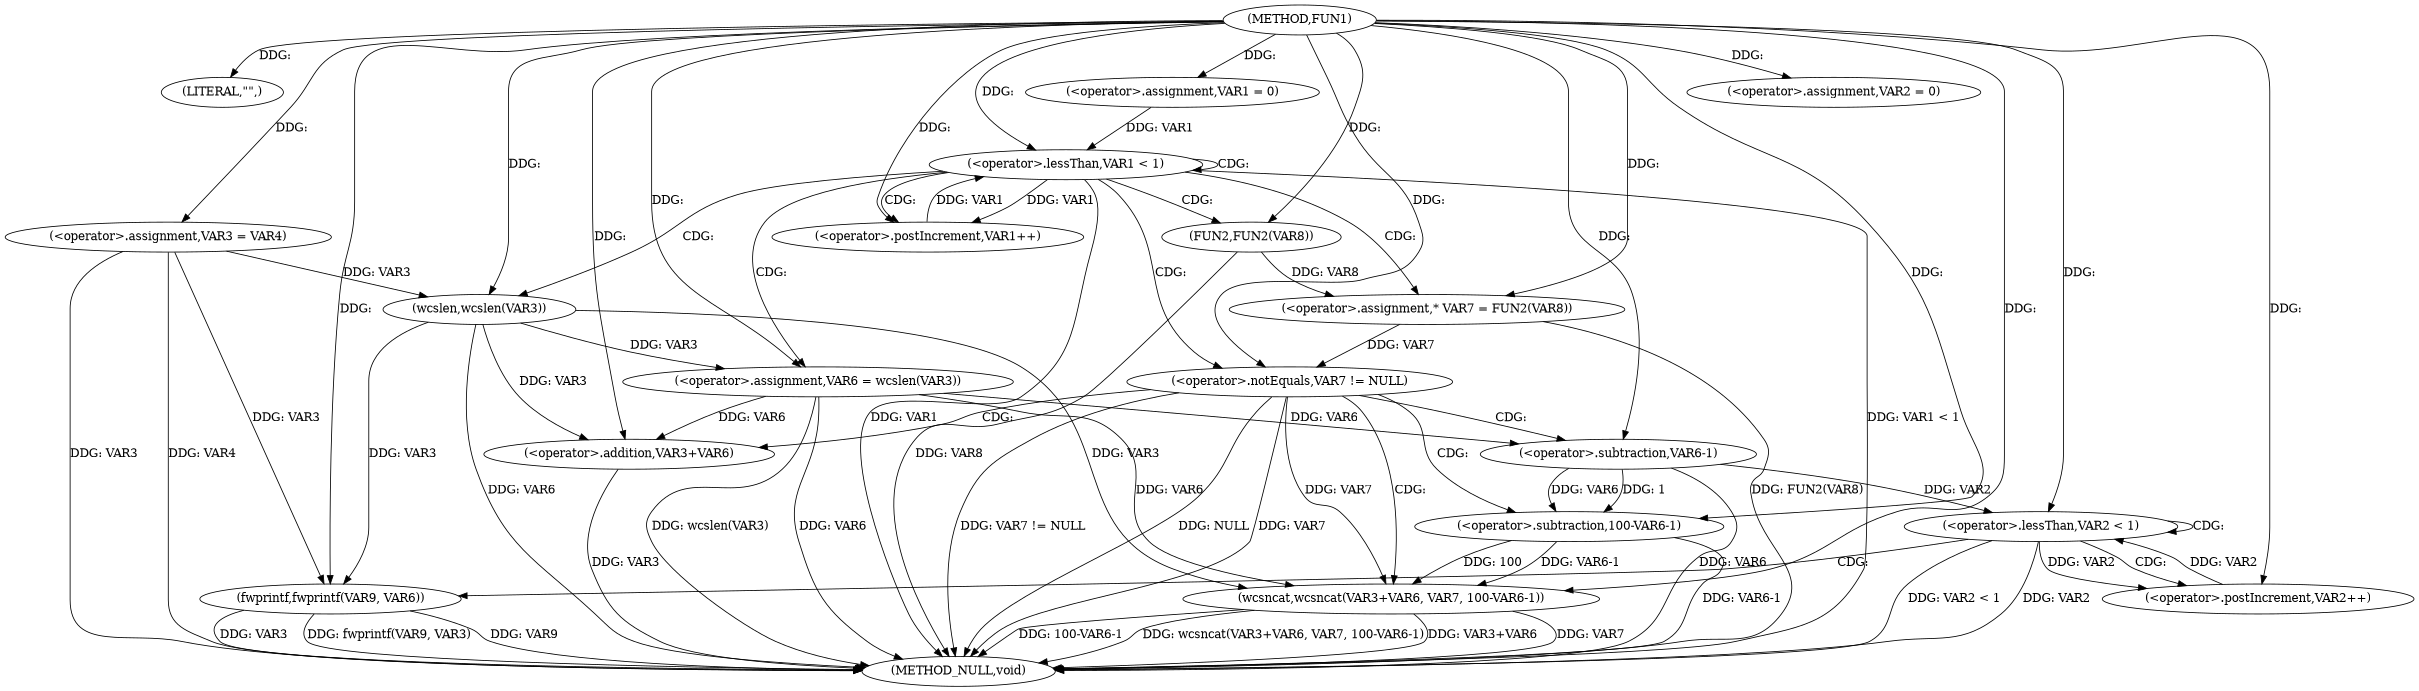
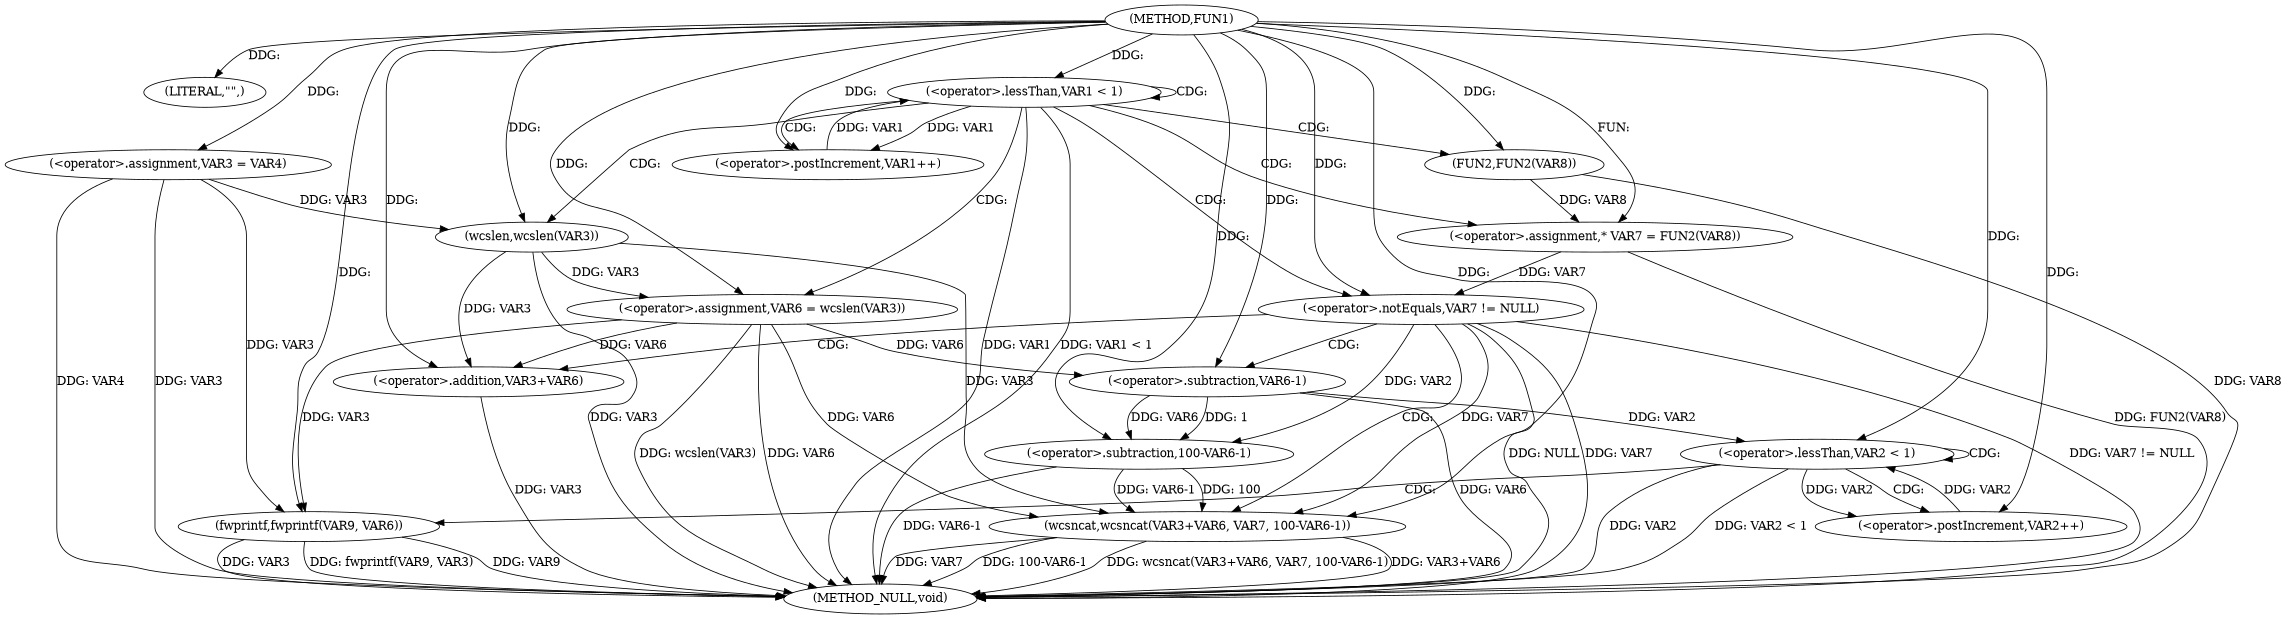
node "(<operator>.assignment,VAR1 = 0)": removed
node "(<operator>.assignment,VAR2 = 0)": removed
edge "(METHOD,FUN1)" -> "(<operator>.assignment,* VAR7 = FUN2(VAR8))": label "DDG: " -> "FUN: "
edge "(wcslen,wcslen(VAR3))" -> "(fwprintf,fwprintf(VAR9, VAR6))": now "(<operator>.assignment,VAR6 = wcslen(VAR3))" -> "(fwprintf,fwprintf(VAR9, VAR6))"
edge "(<operator>.notEquals,VAR7 != NULL)" -> "(<operator>.subtraction,100-VAR6-1)": label "CDG: " -> "DDG: VAR2"
edge "(wcslen,wcslen(VAR3))" -> "(METHOD_NULL,void)": label "DDG: VAR6" -> "DDG: VAR3"
